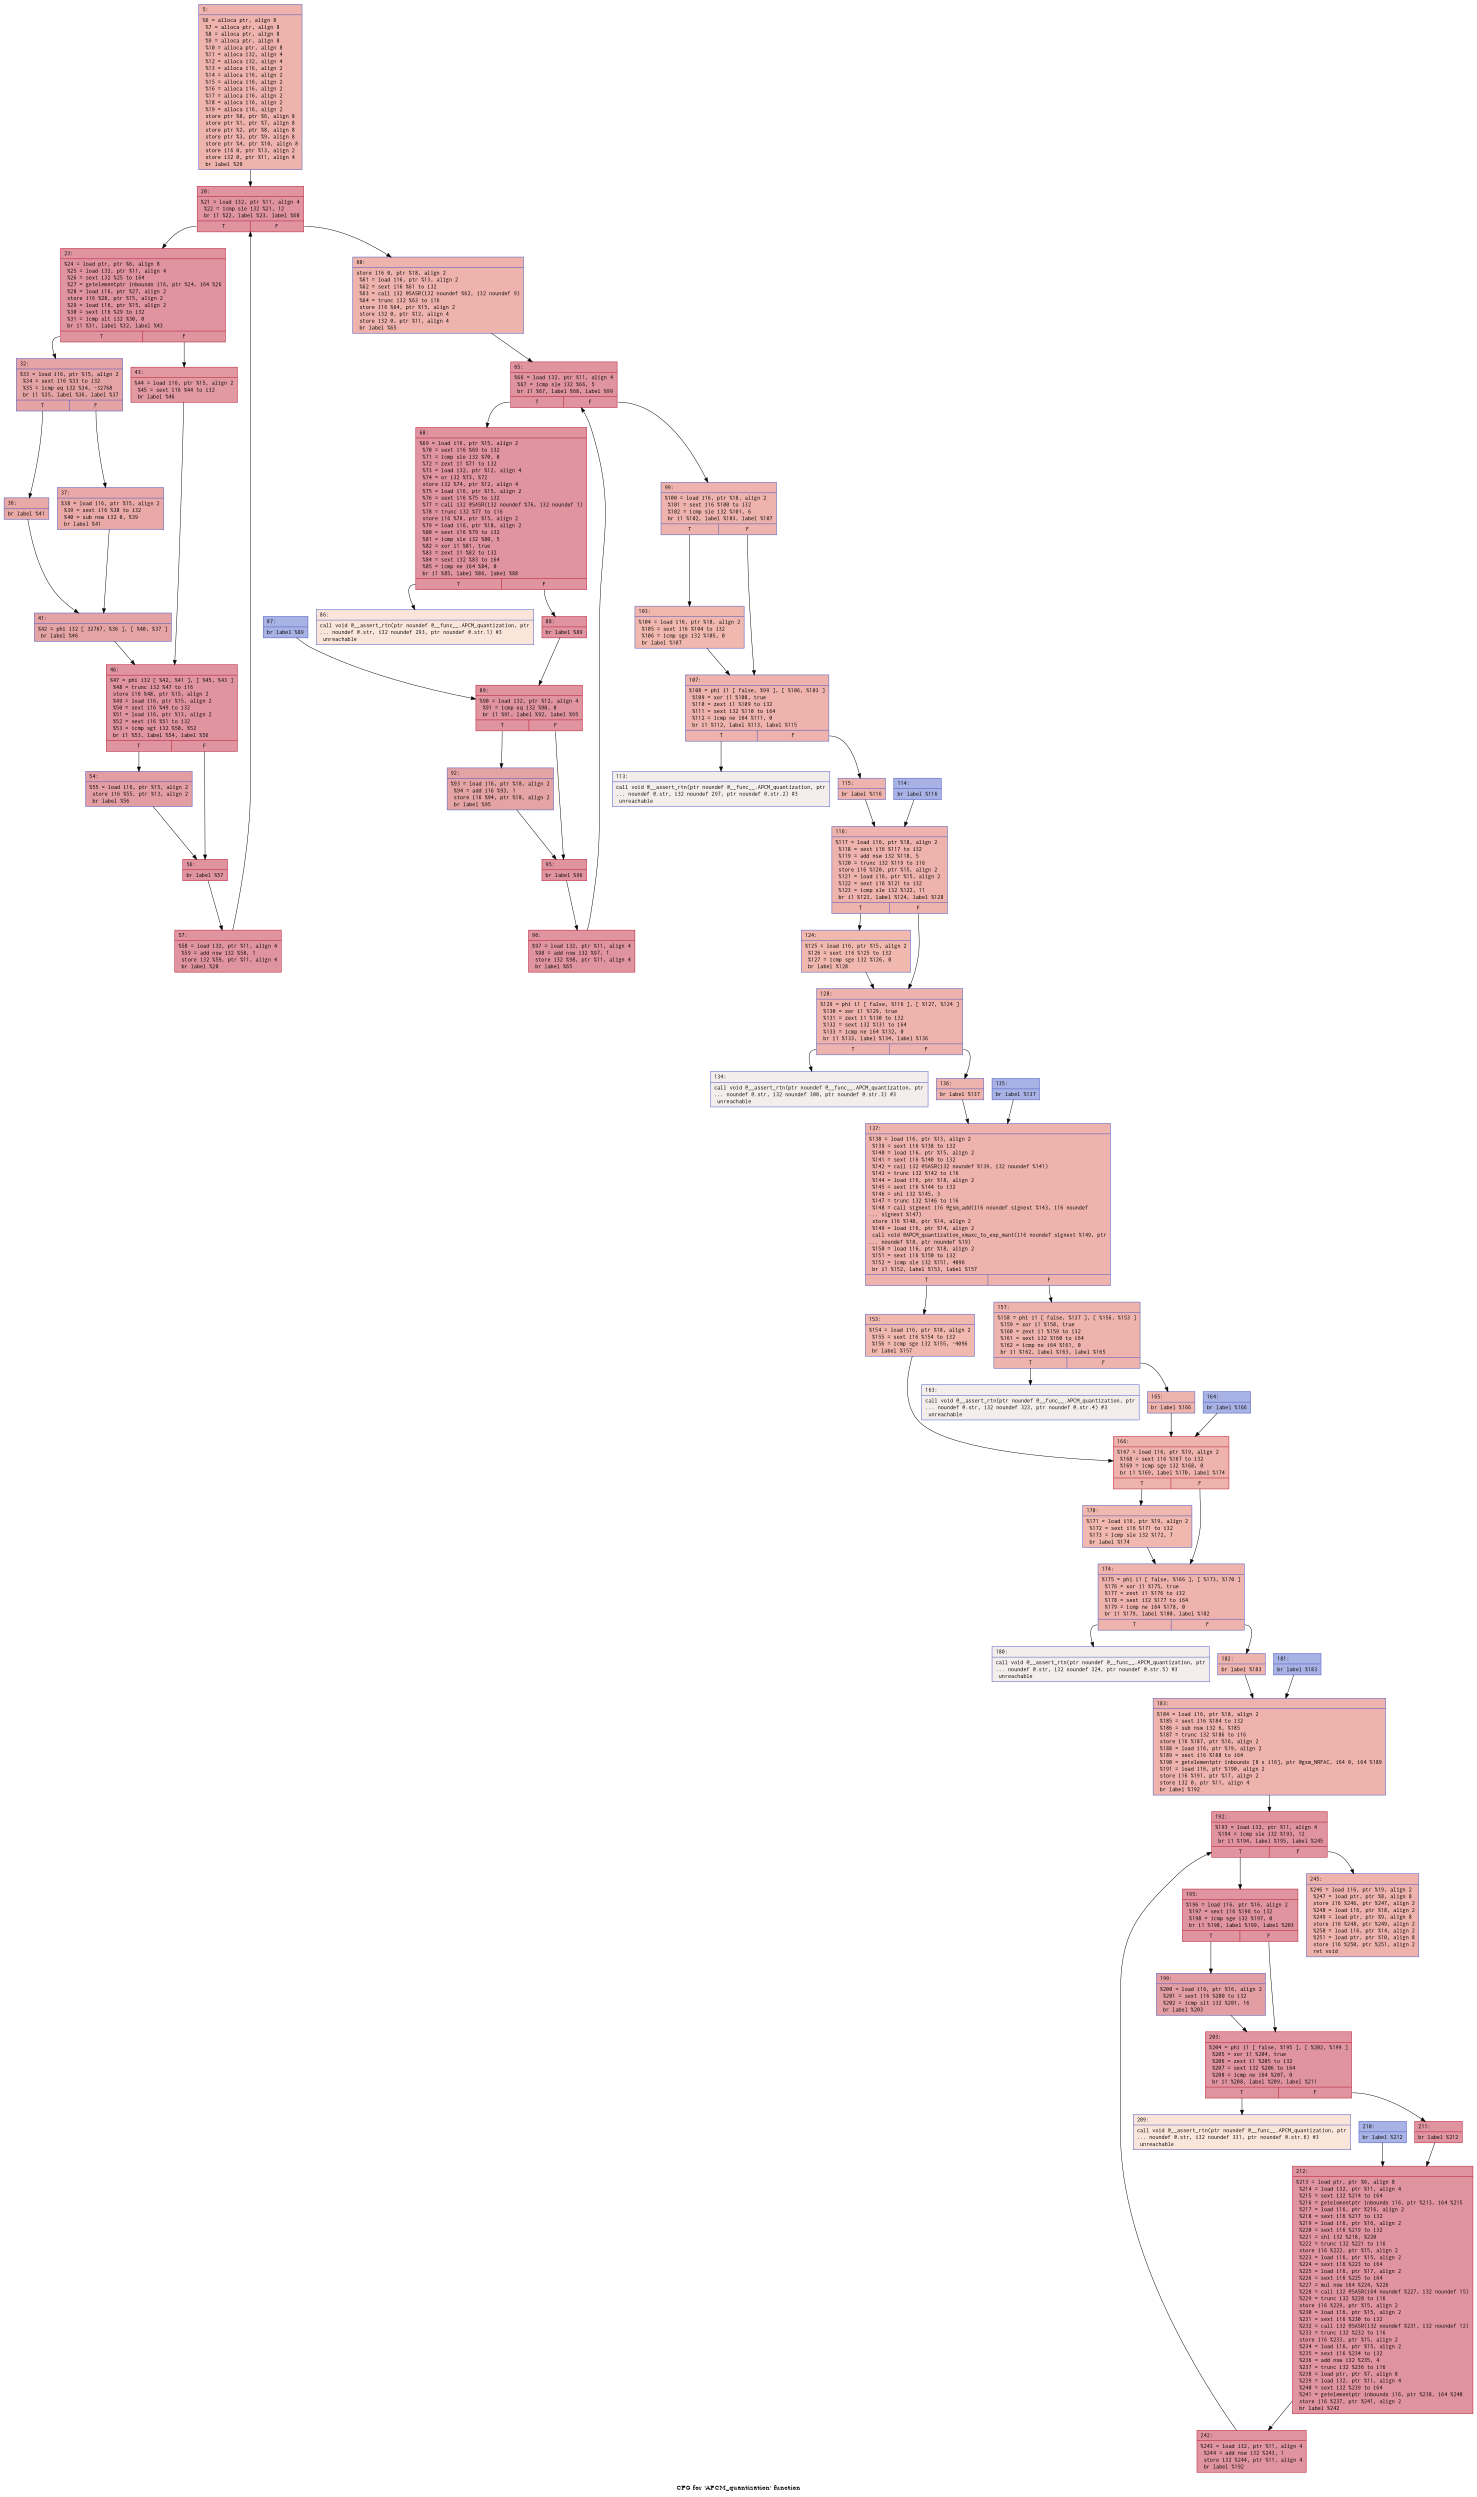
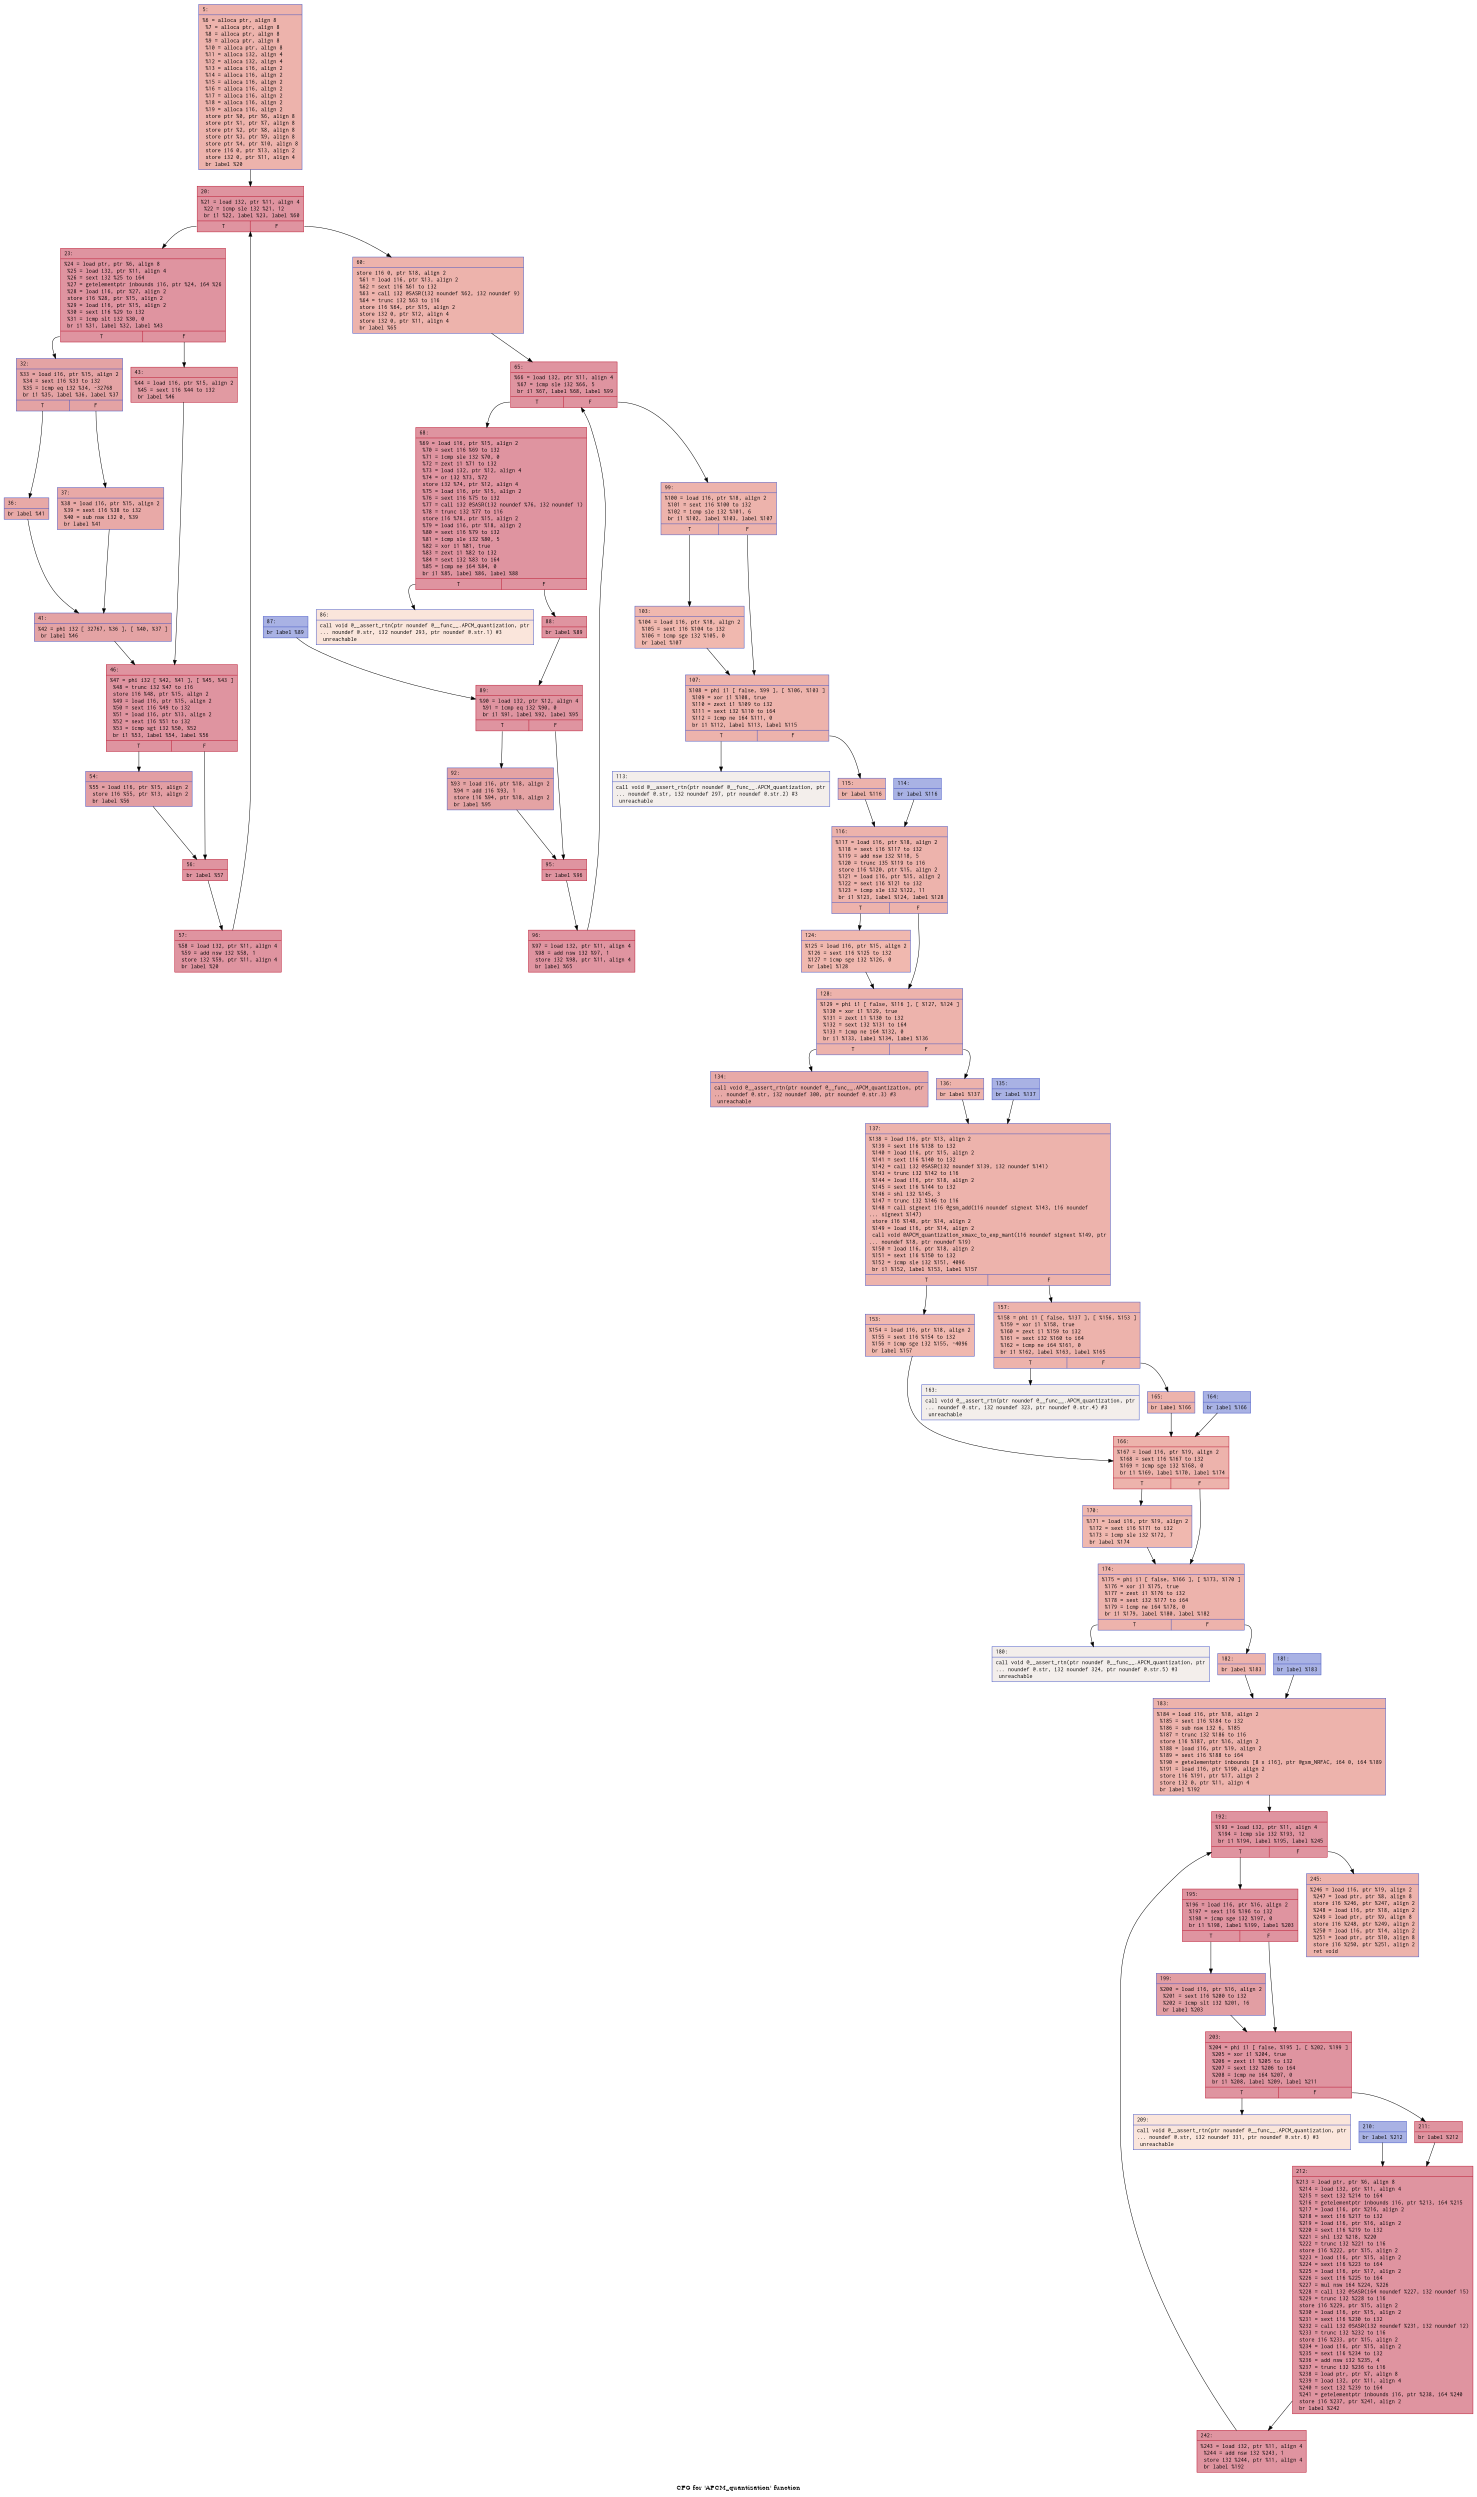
node "116:": text "%120 = trunc i32 %119 to i16" -> "%120 = trunc i35 %119 to i16"
node "134:": fillcolor #e5d8d170 -> #ca3b3770
